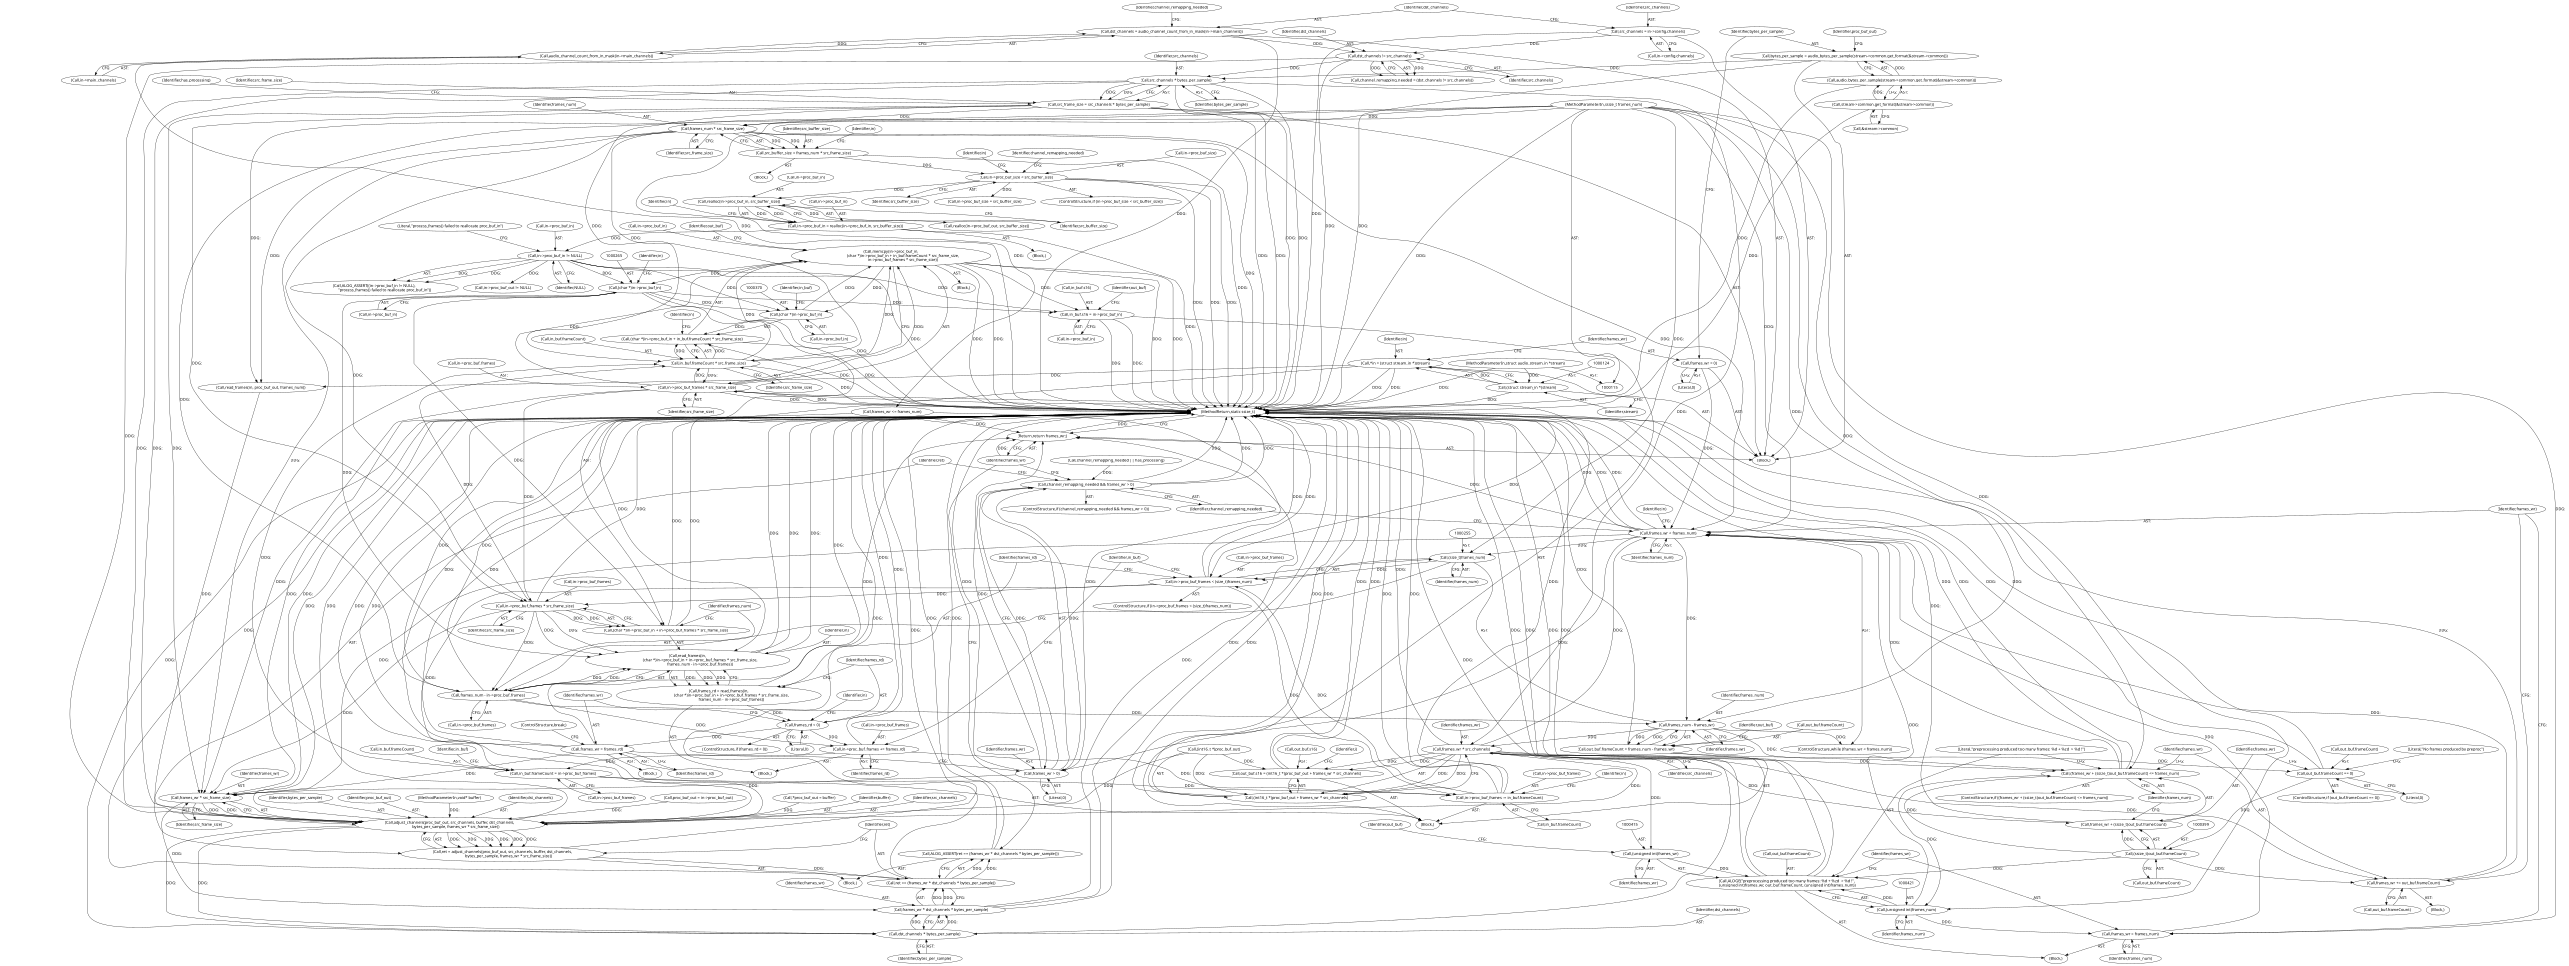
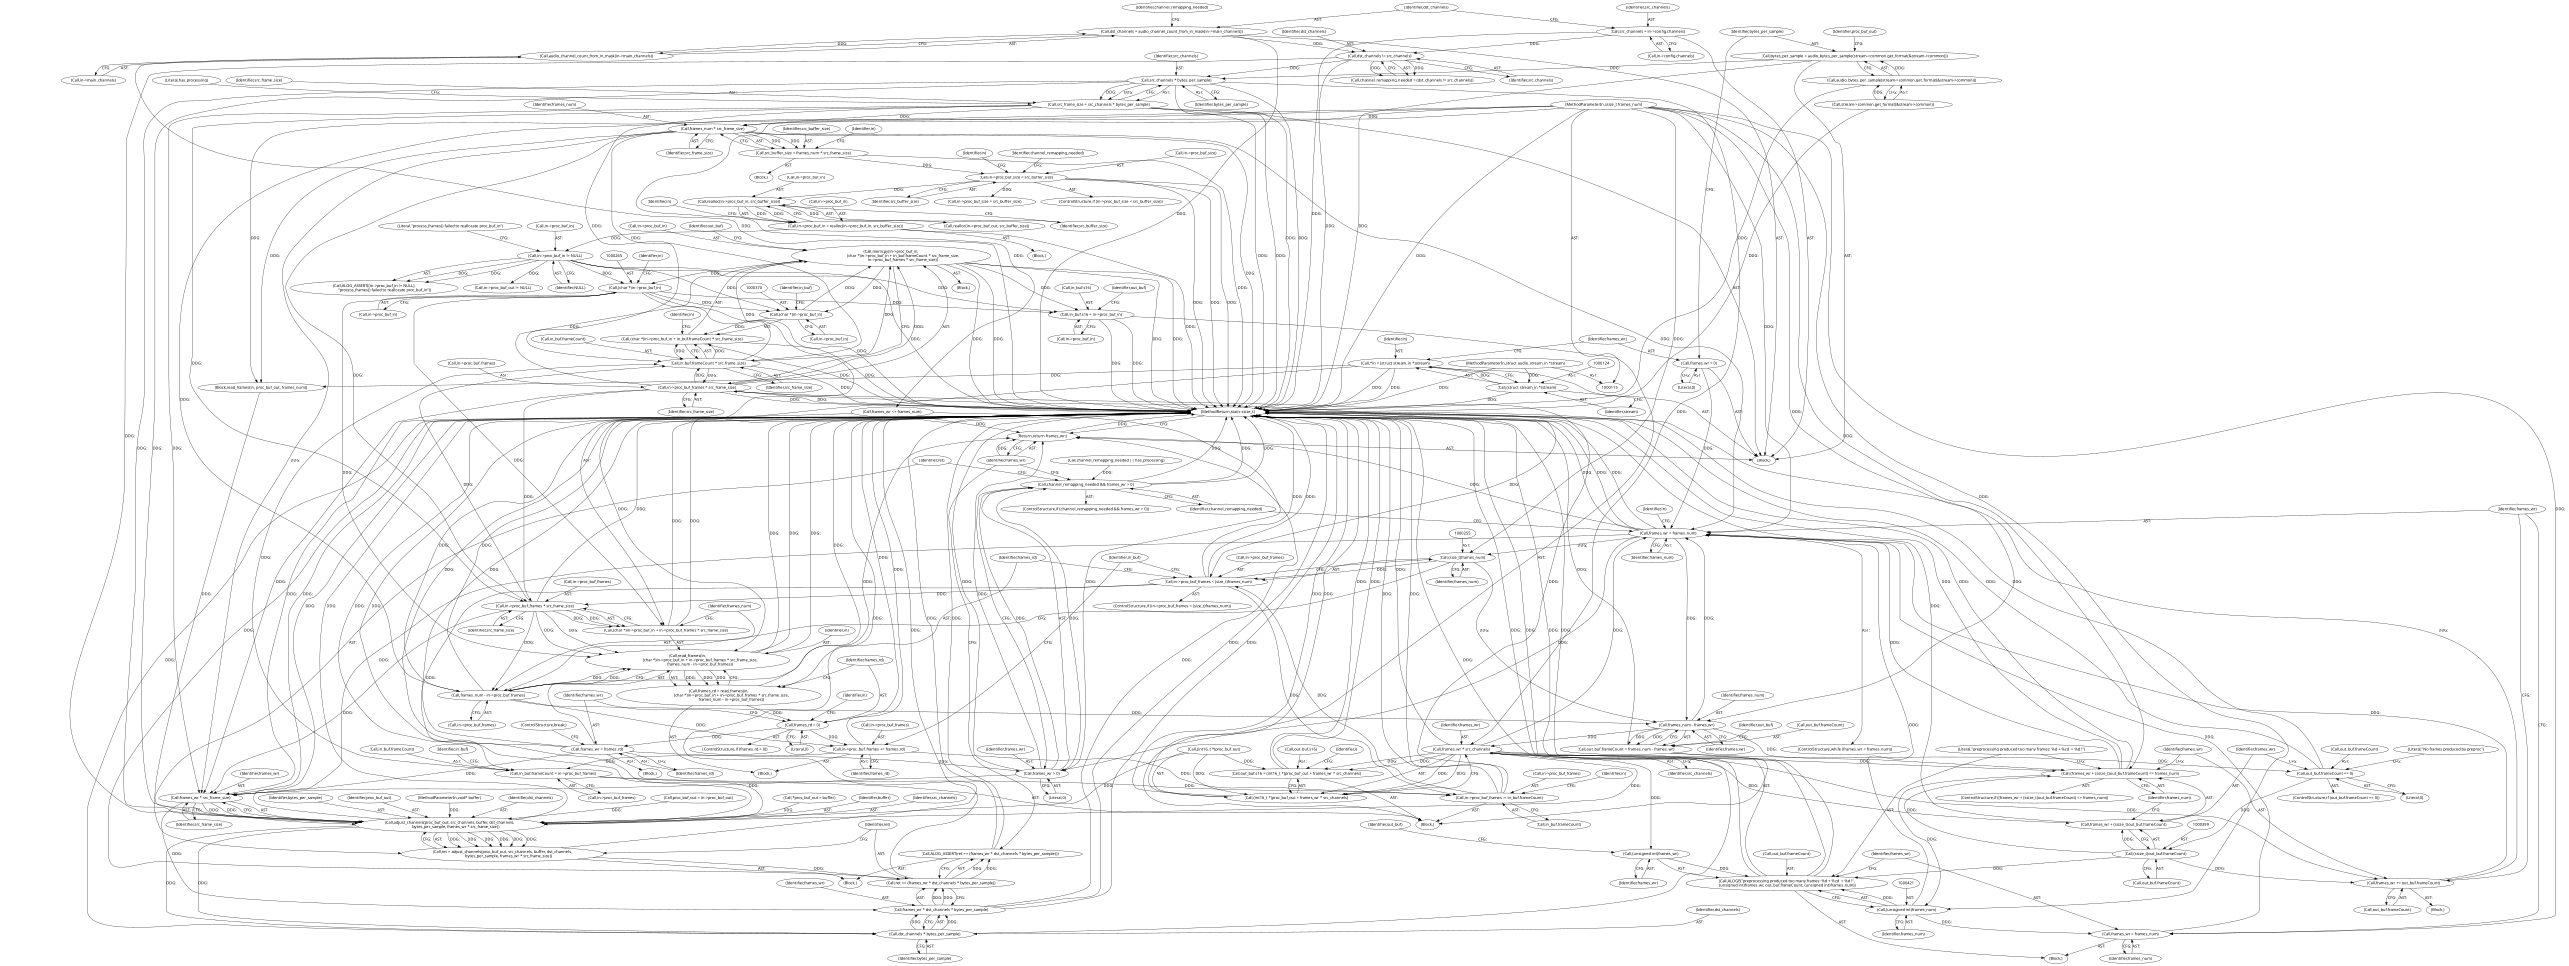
node "(Identifier,has_processing)": label "(Identifier,has_processing)" -> "(Literal,has_processing)"
node "(Call,&stream->common)": removed
node "(Call,read_frames(in, proc_buf_out, frames_num))": label "(Call,read_frames(in, proc_buf_out, frames_num))" -> "(Block,read_frames(in, proc_buf_out, frames_num))"
edge "(Call,(size_t)frames_num)" -> "(Call,frames_num - frames_wr)": label "AST: " -> "DDG: "
edge "(Call,frames_num - frames_wr)" -> "(ControlStructure,while (frames_wr < frames_num))": now "(Call,frames_num - frames_wr)" -> "(Call,frames_wr < frames_num)"
edge "(Call,frames_wr = frames_rd)" -> "(Call,frames_wr > 0)": label "CFG: " -> "DDG: "
node "1000415": removed
